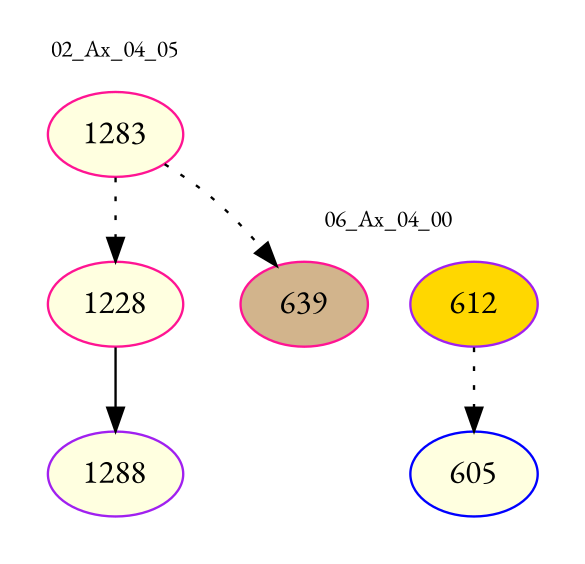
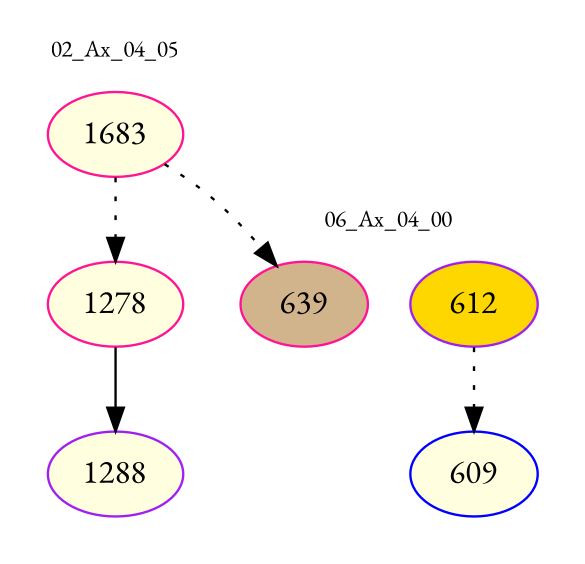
node "1283": label "1283" -> "1683"
node "1228": label "1228" -> "1278"
node "605": label "605" -> "609"
